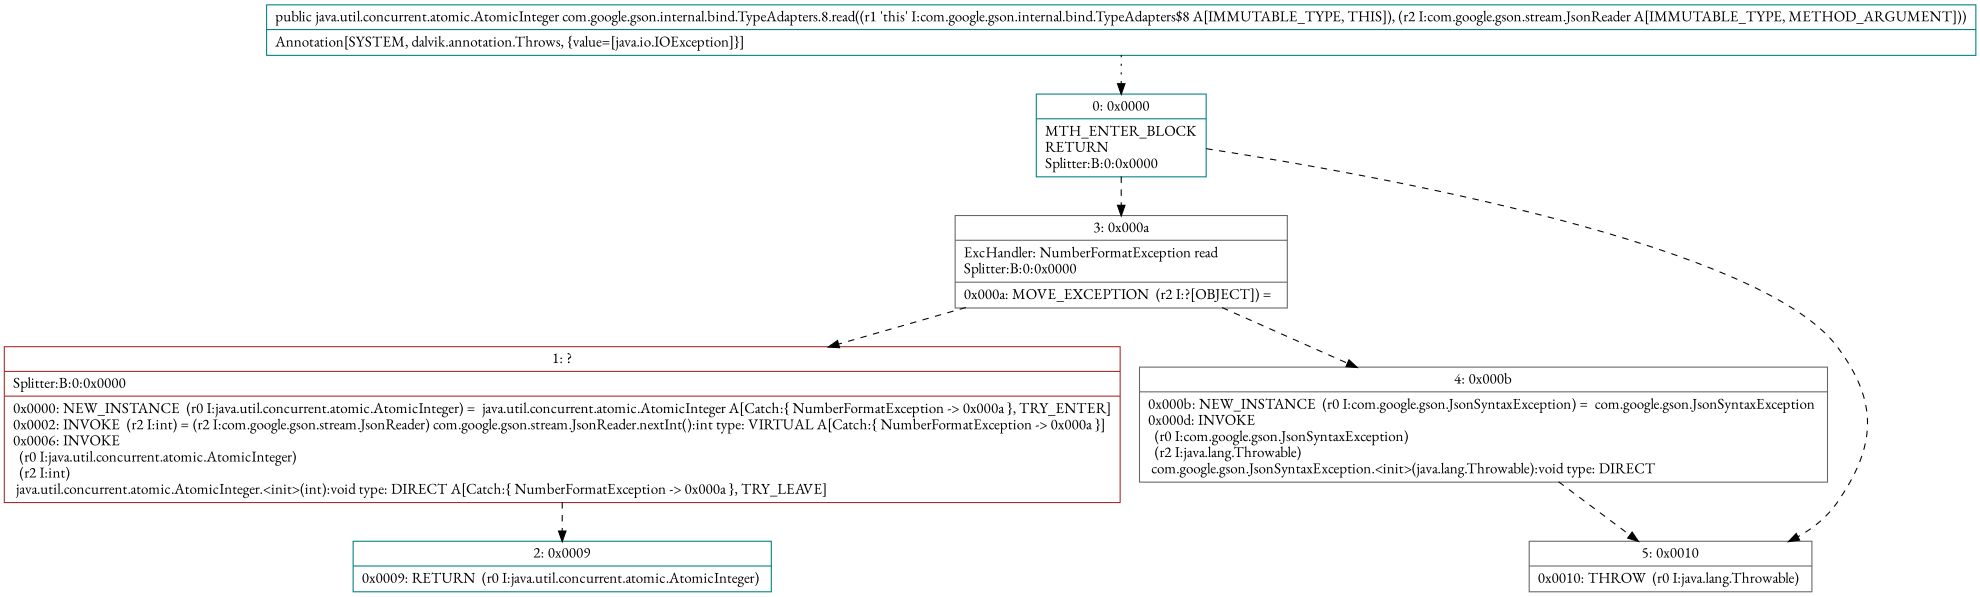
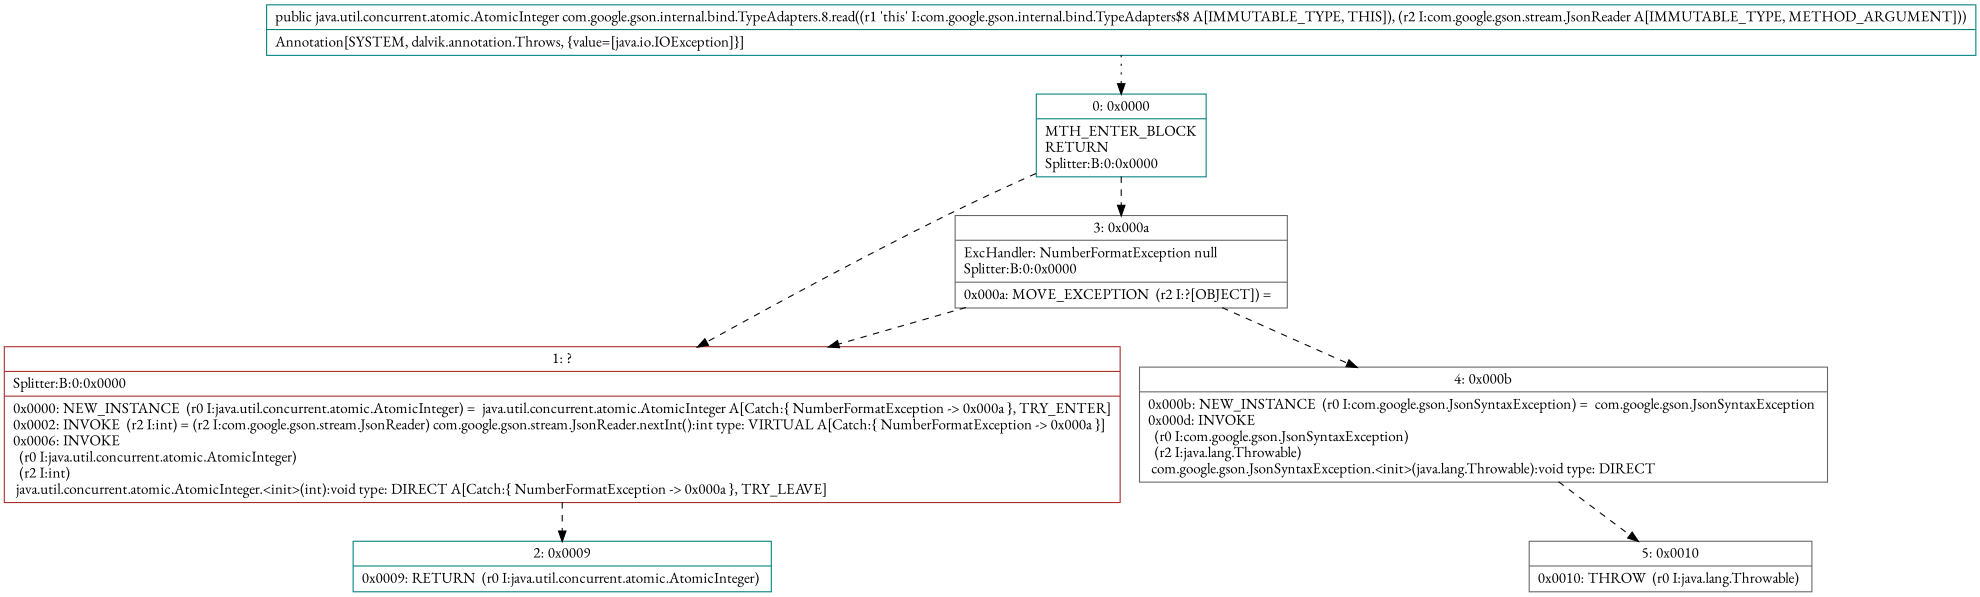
edge "0: 0x0000" -> "5: 0x0010": now "0: 0x0000" -> "1: ?"
node "3: 0x000a": text "ExcHandler: NumberFormatException read" -> "ExcHandler: NumberFormatException null"
